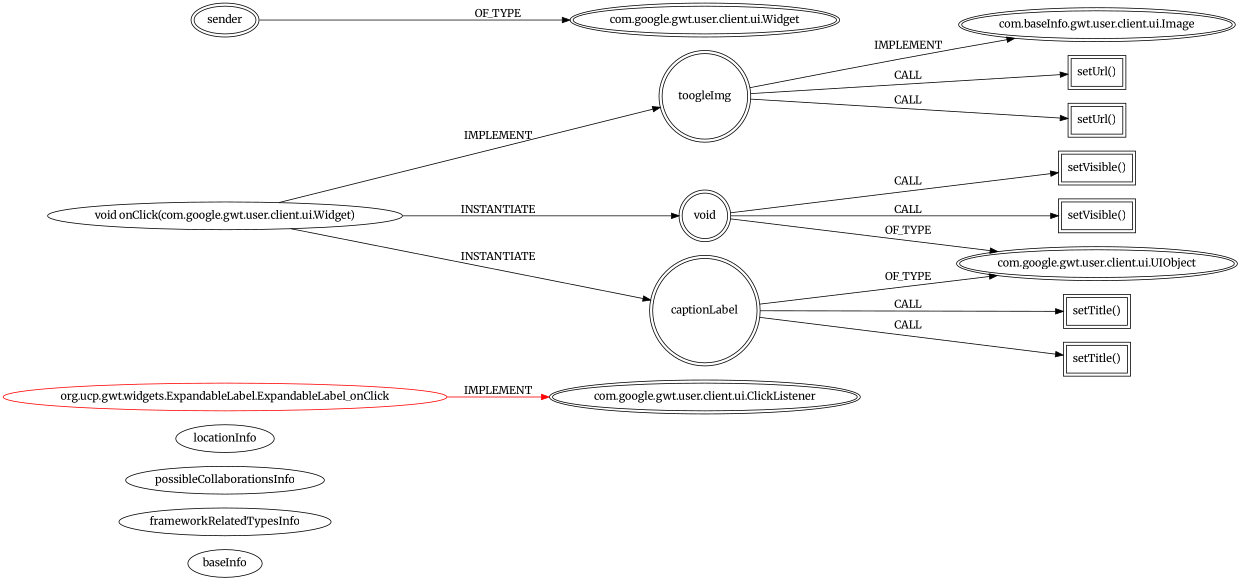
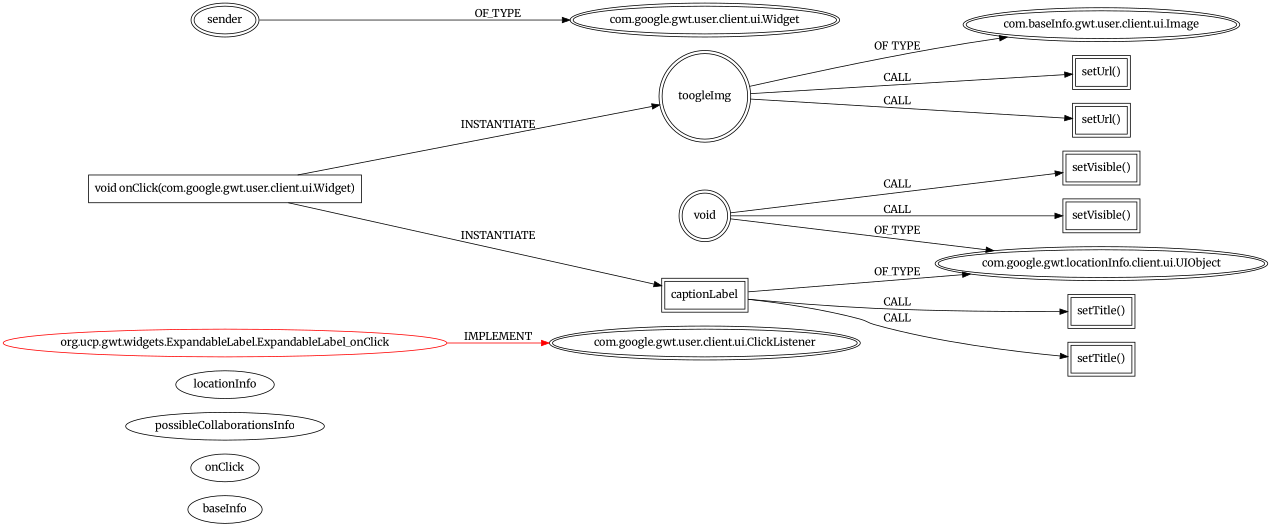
edge "toogleImg" -> "com.baseInfo.gwt.user.client.ui.Image": label "IMPLEMENT" -> "OF_TYPE"
edge "void onClick(com.google.gwt.user.client.ui.Widget)" -> "toogleImg": label "IMPLEMENT" -> "INSTANTIATE"
node "void onClick(com.google.gwt.user.client.ui.Widget)": shape ellipse -> box
edge "void onClick(com.google.gwt.user.client.ui.Widget)" -> "void": removed, label "INSTANTIATE"
node "com.google.gwt.user.client.ui.UIObject": label "com.google.gwt.user.client.ui.UIObject" -> "com.google.gwt.locationInfo.client.ui.UIObject"
node "captionLabel": shape circle -> box
node "frameworkRelatedTypesInfo": label "frameworkRelatedTypesInfo" -> "onClick"
